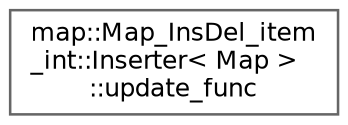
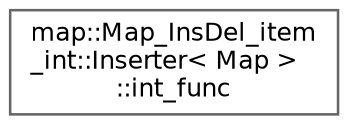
node "map::Map_InsDel_item _int::Inserter< Map > ::update_func": label "map::Map_InsDel_item _int::Inserter< Map > ::update_func" -> "map::Map_InsDel_item _int::Inserter< Map > ::int_func"
